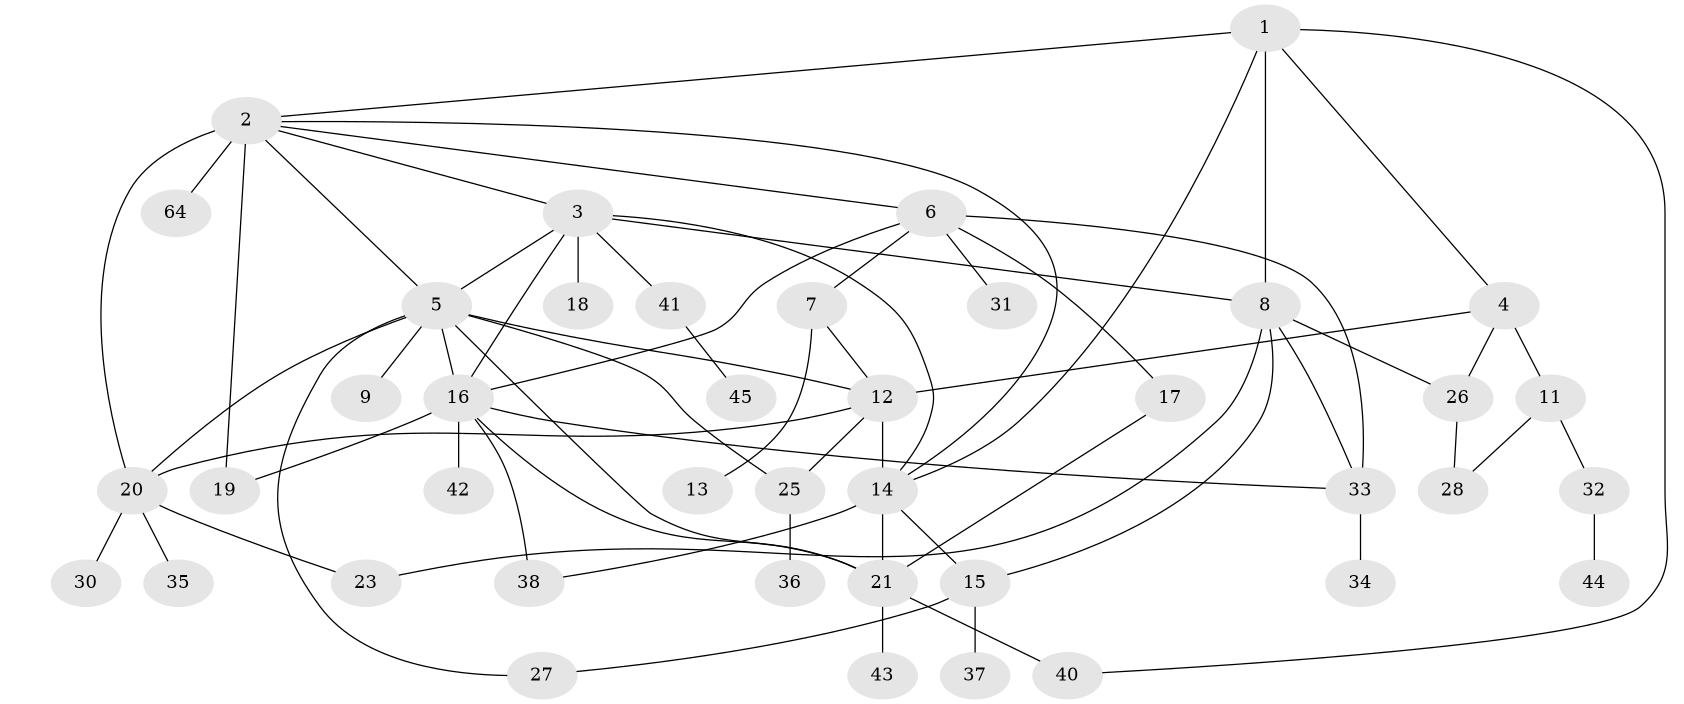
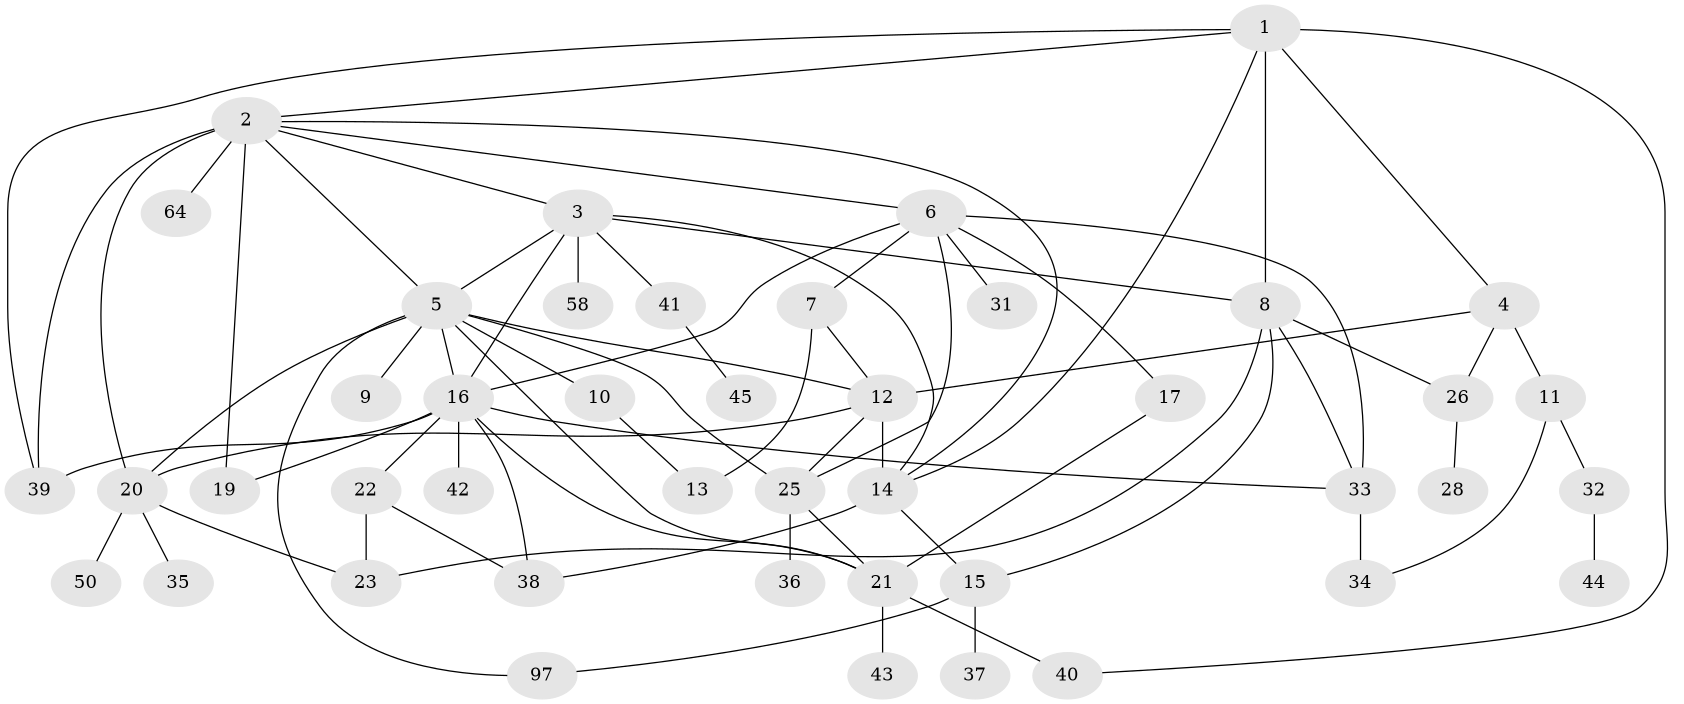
node "18": label "18" -> "58"
edge "6" -- "25": added
node "10": added
edge "11" -- "28": now "11" -- "34"
node "39": added
node "22": added
edge "14" -- "21": now "25" -- "21"
node "30": label "30" -> "50"
node "27": label "27" -> "97"
